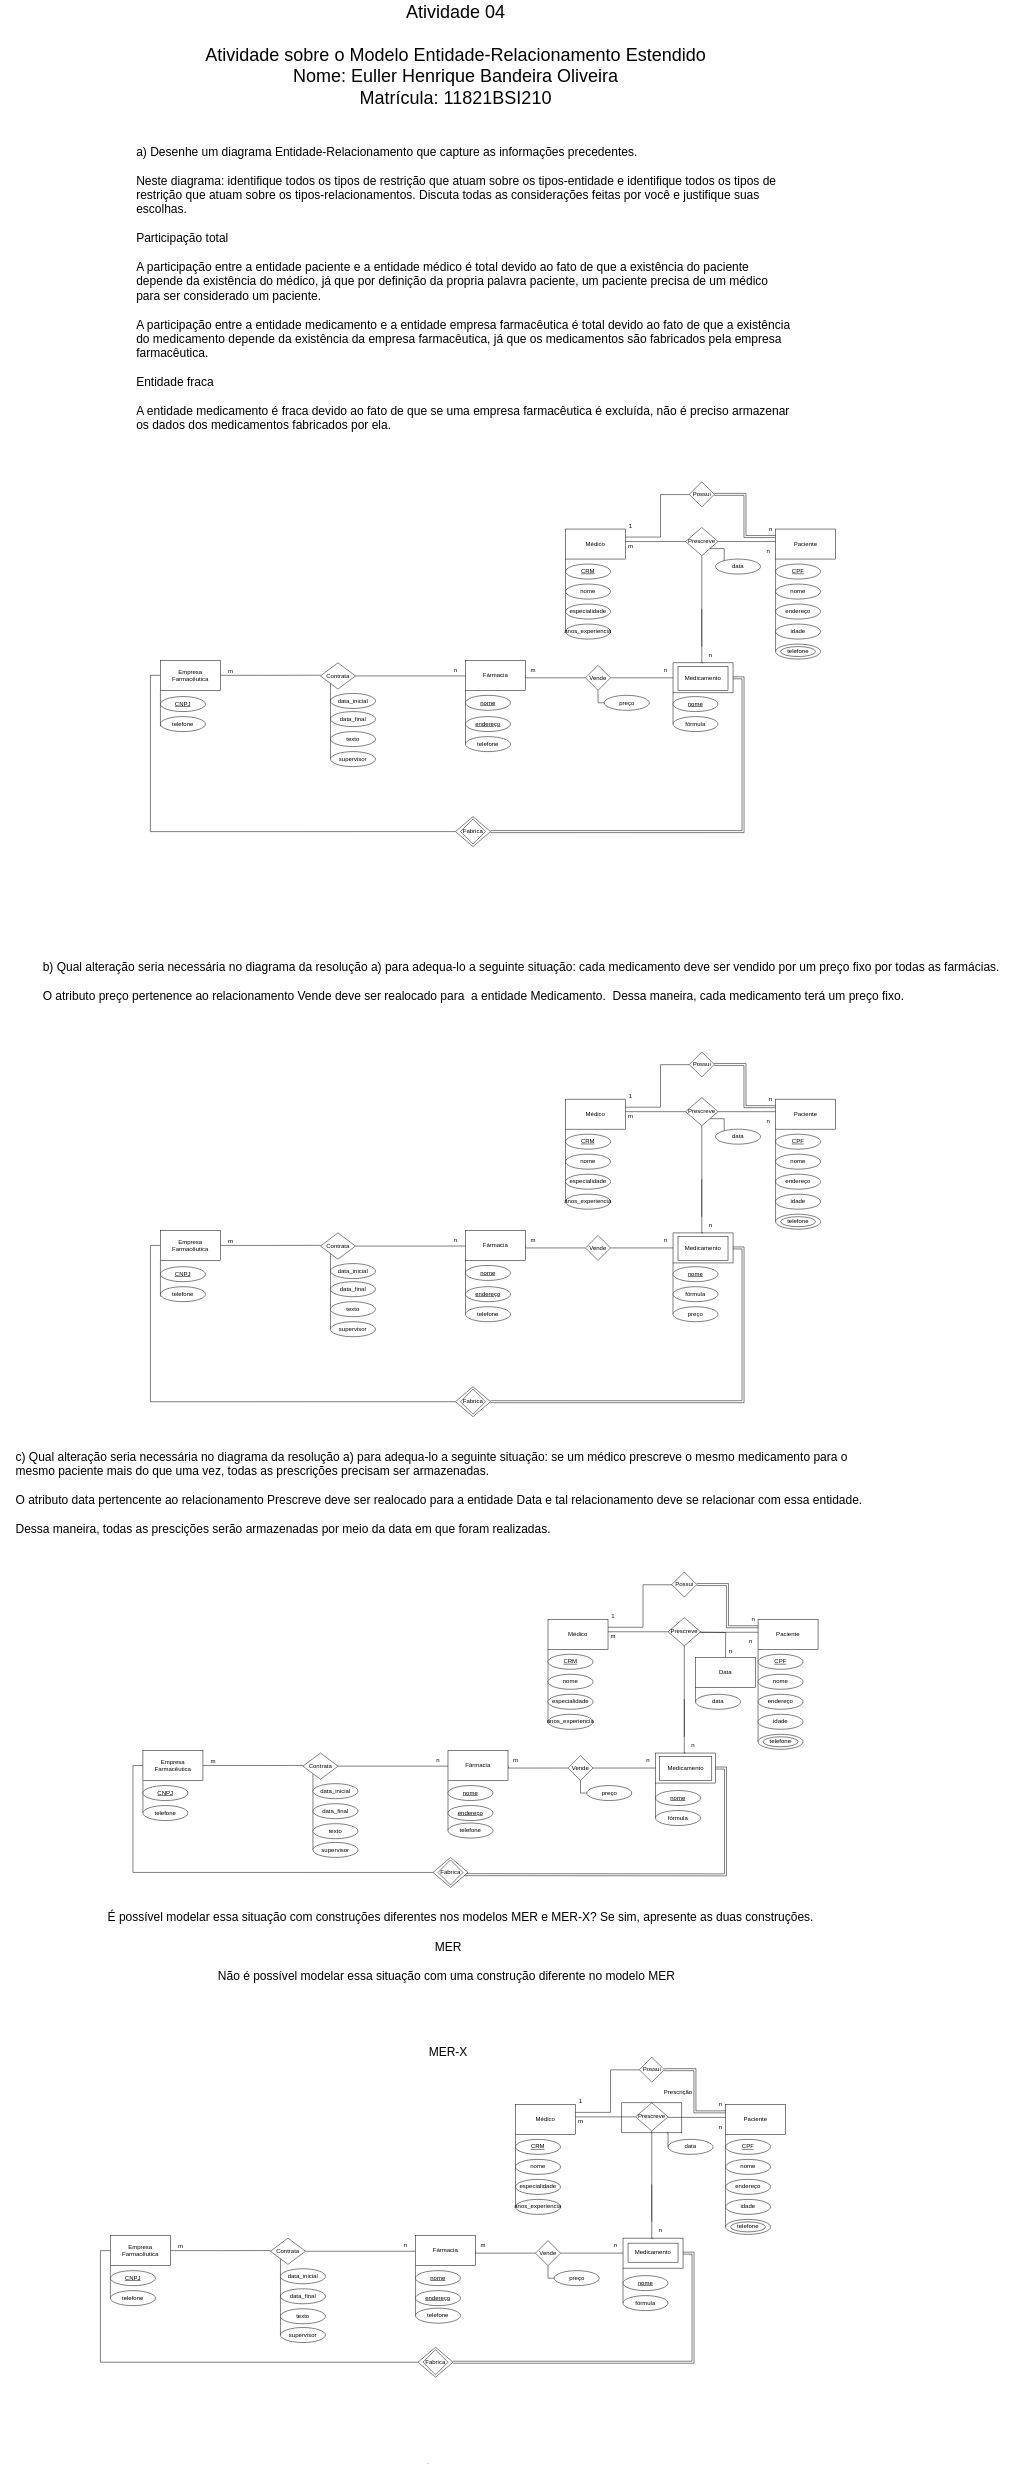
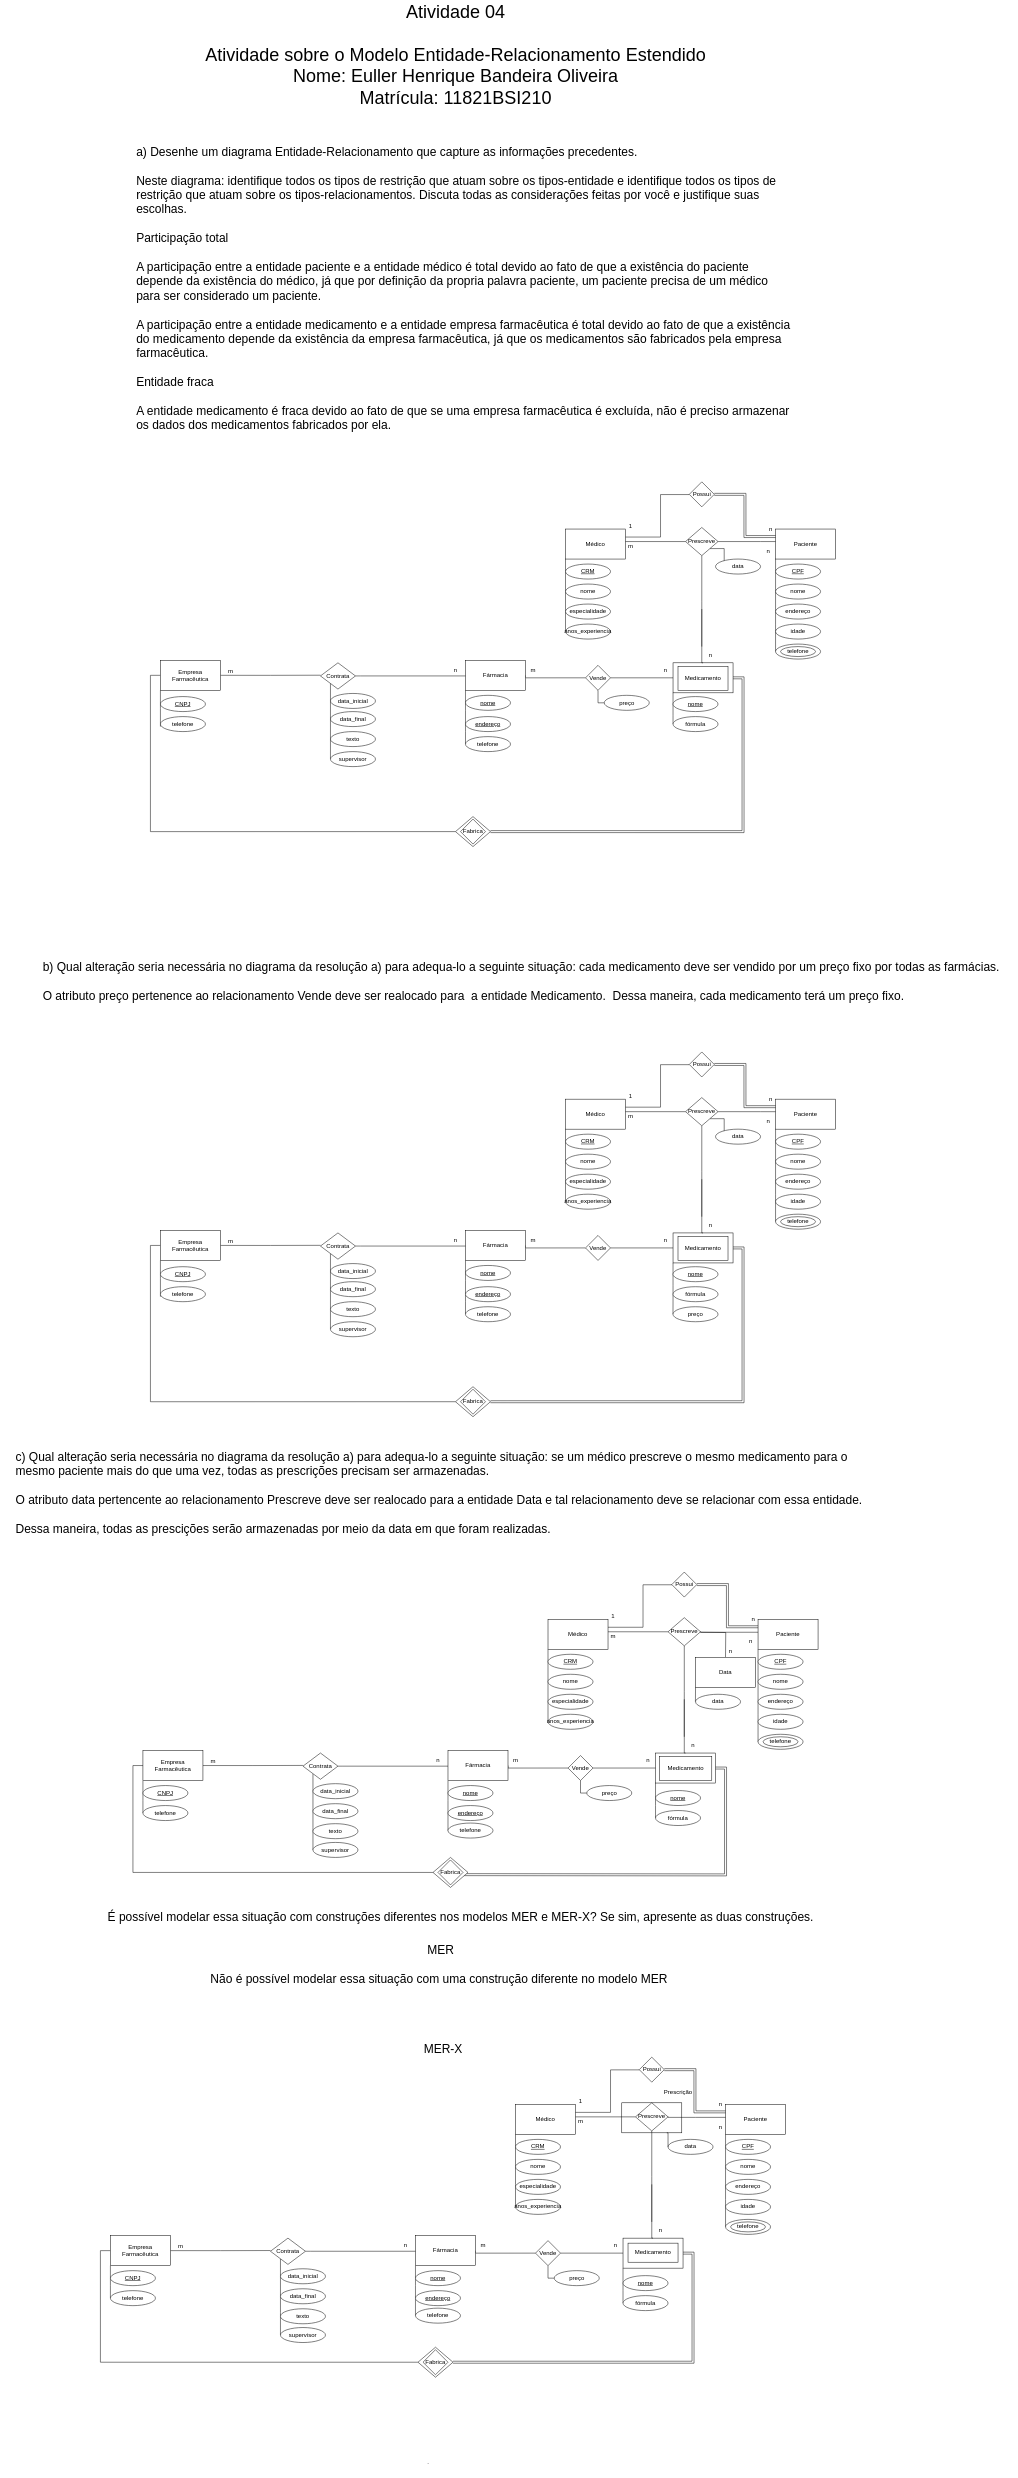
node "MER Não é possível modelar essa situação com uma construção diferente no modelo MER": moved (448, 1962) -> (440, 1964)
node "MER-X": moved (448, 2052) -> (443, 2049)
